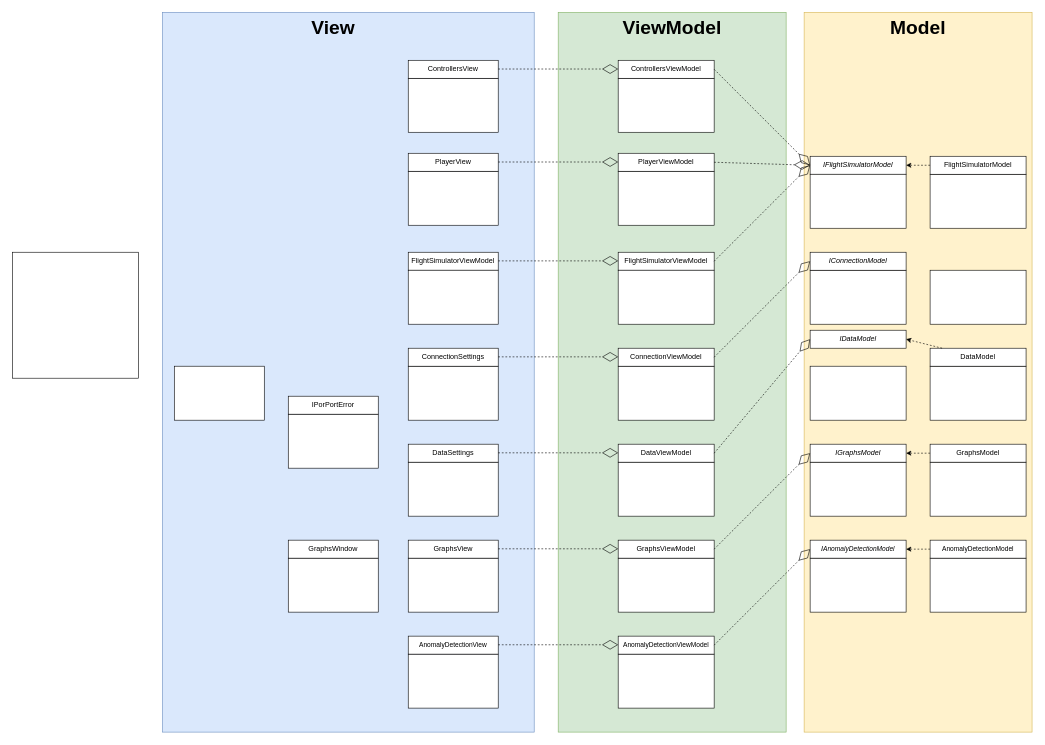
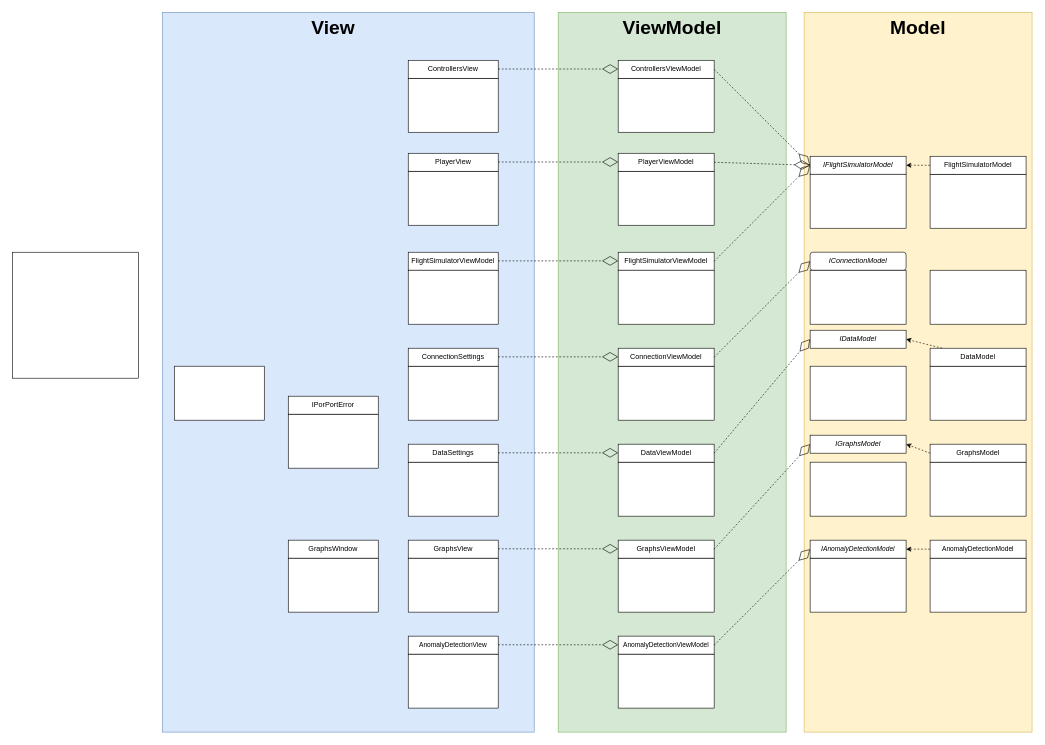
node "IConnectionModel": shape rectangle -> rounded rectangle
node "IGraphsModel": moved (858, 453) -> (858, 444)
